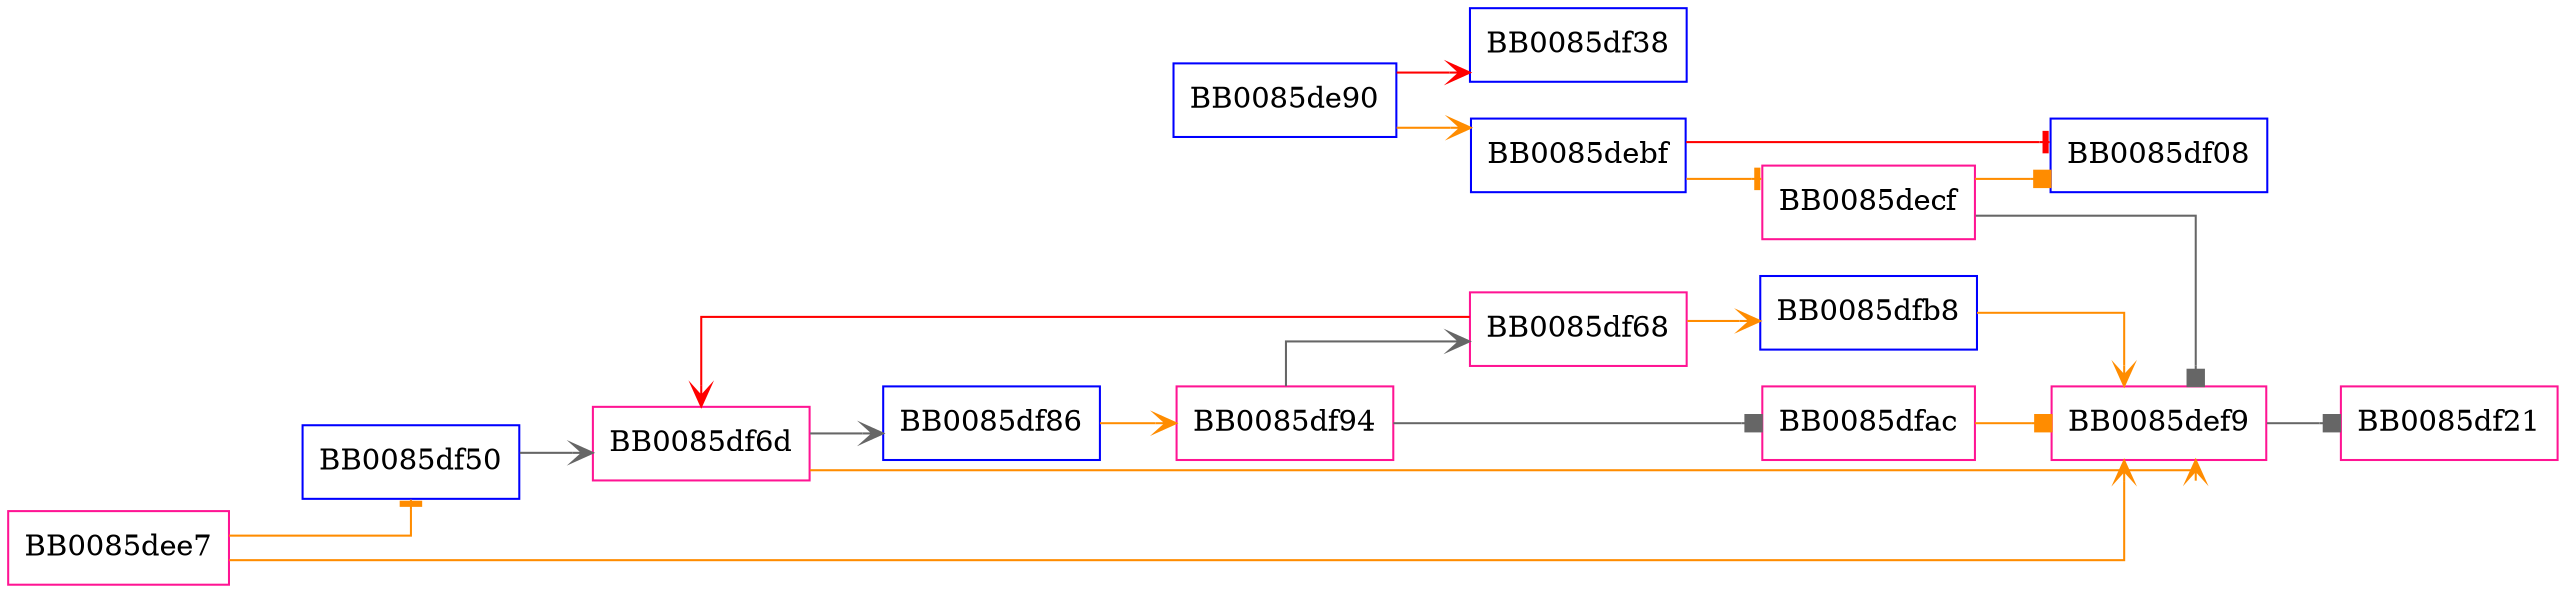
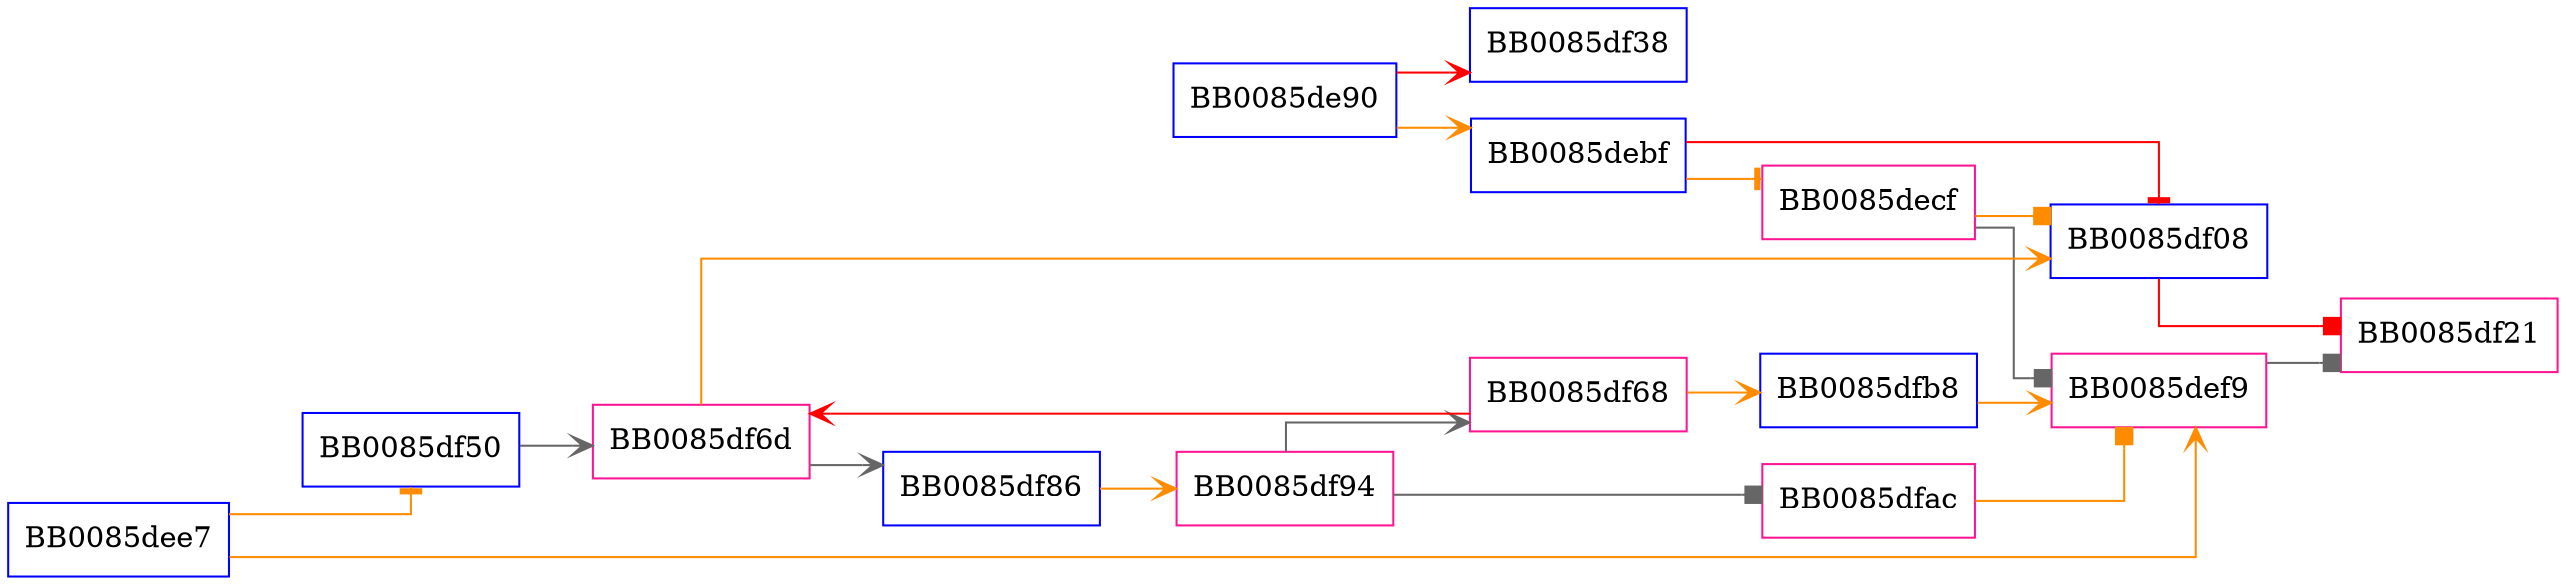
edge "BB0085df08" -> "BB0085df21": added
edge "BB0085df6d" -> "BB0085def9": now "BB0085df6d" -> "BB0085df08"
node "BB0085dee7": color deeppink -> blue
